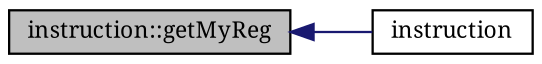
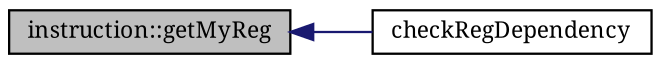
node "instruction": label "instruction" -> "checkRegDependency"
